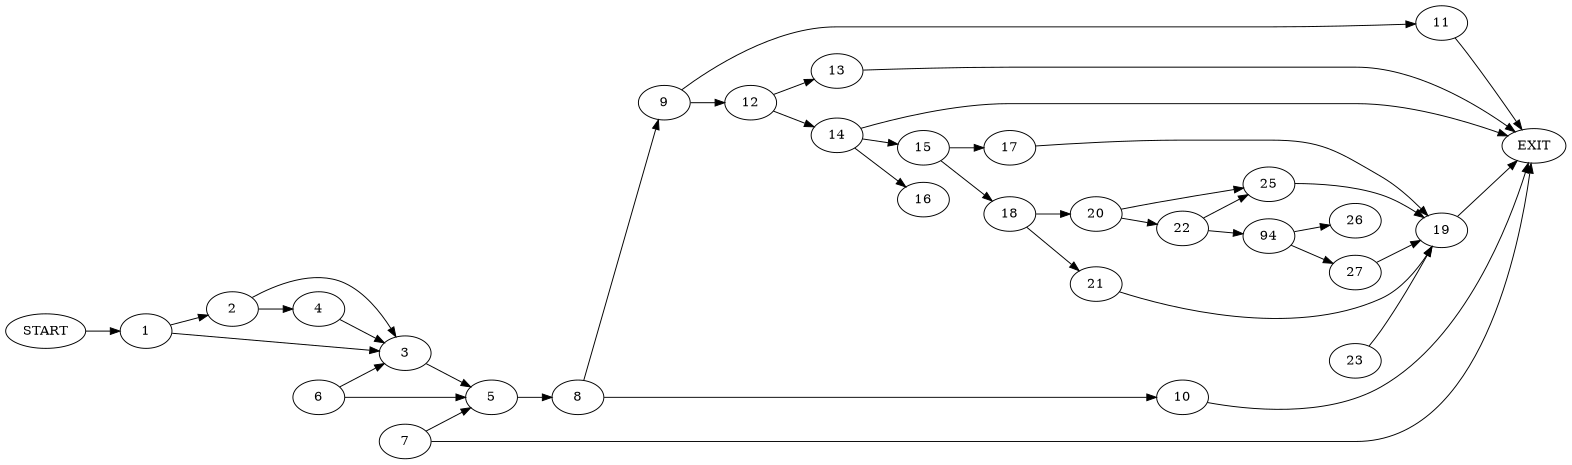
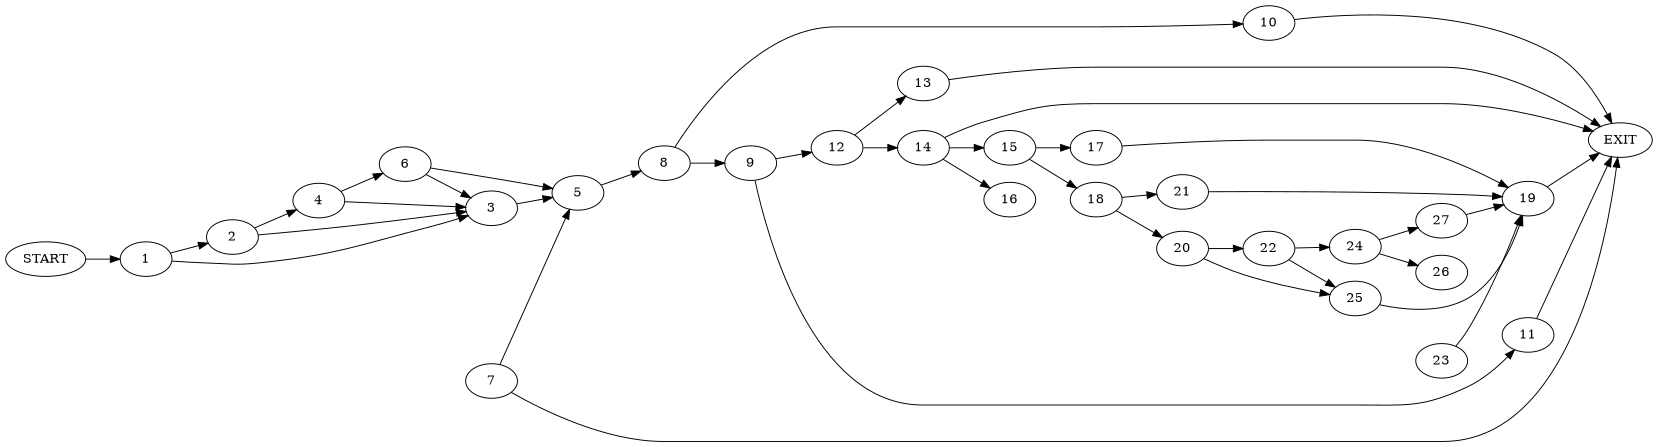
edge "4" -> "6": added
node "94": label "94" -> "24"
